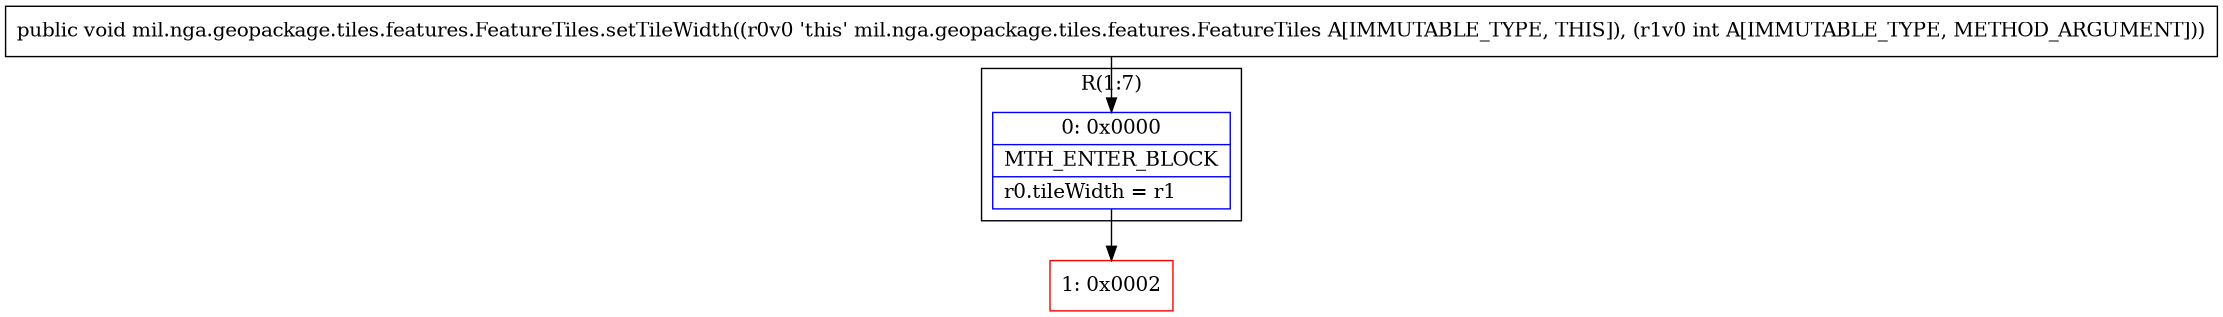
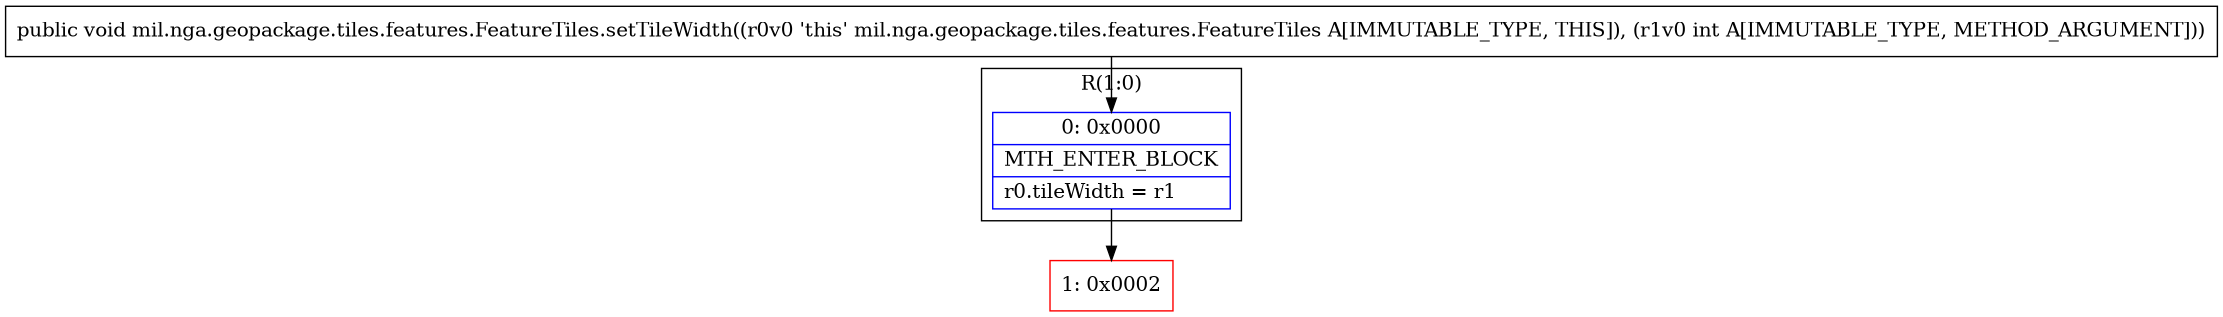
cluster "R(1:7)": label "R(1:7)" -> "R(1:0)"
